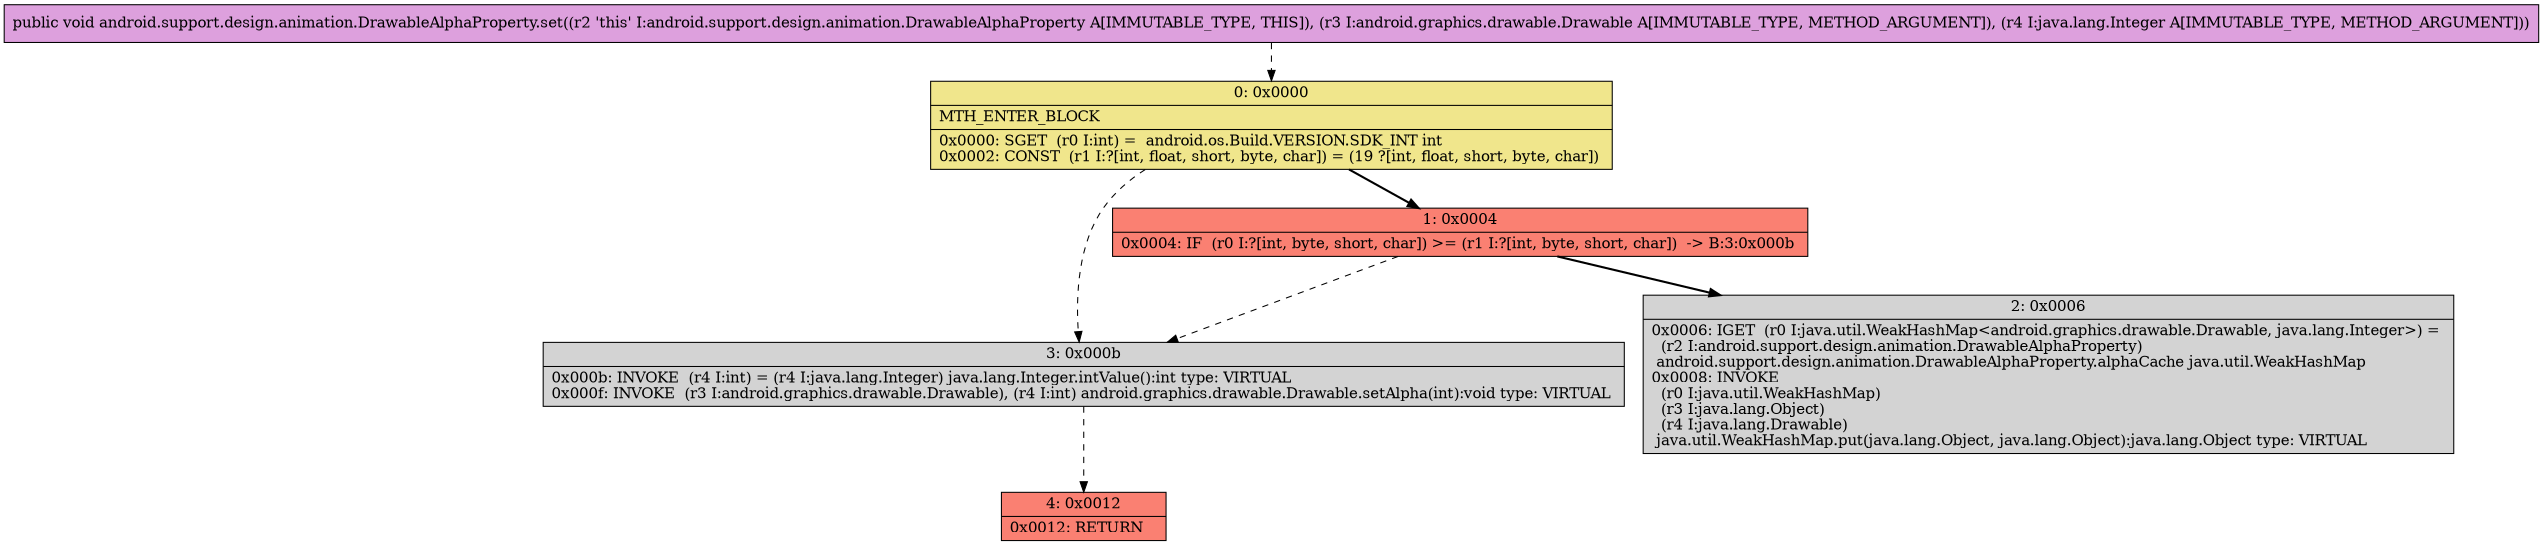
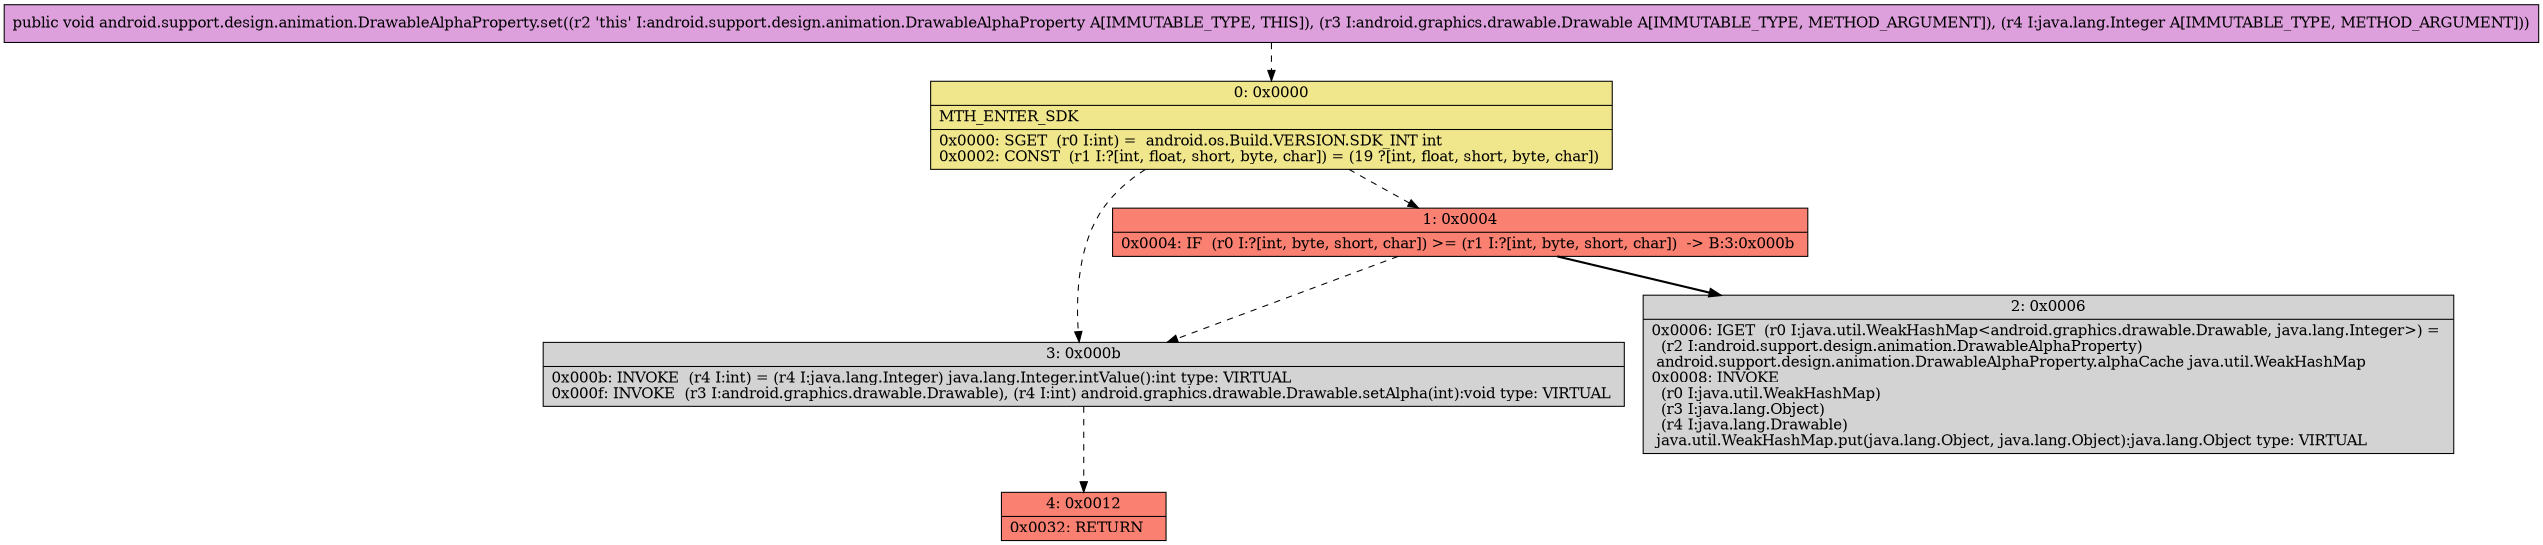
node "0: 0x0000": text "MTH_ENTER_BLOCK" -> "MTH_ENTER_SDK"
edge "0: 0x0000" -> "1: 0x0004": style bold -> dashed
node "4: 0x0012": text "0x0012: RETURN" -> "0x0032: RETURN"
